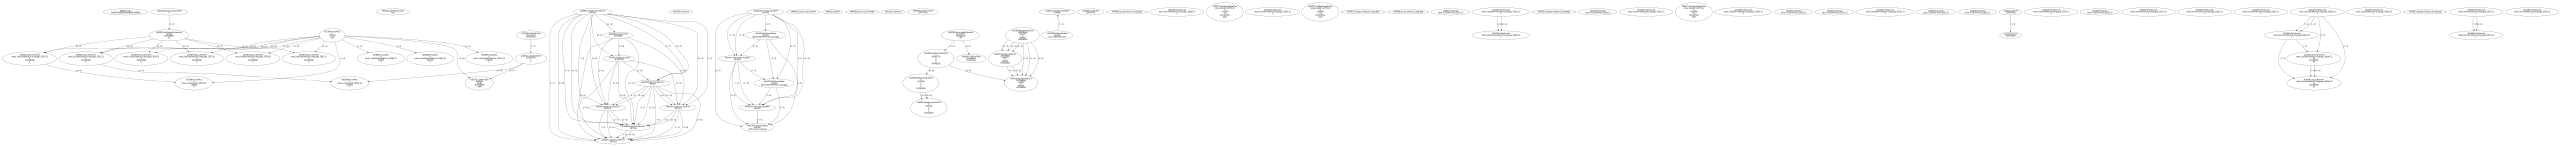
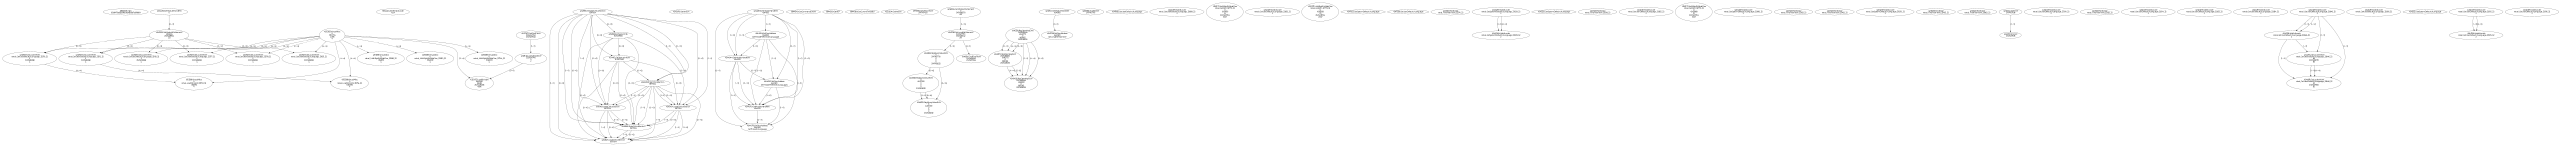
node "4248064.GetModuleFileNameW 0 2147408370 261": added
edge "4245758.GetProcAddress 9441320 GetLongPathNameW" -> "4245741.GetModuleHandleW 4246160": reversed
edge "4244024.GetProcAddress 9441320 GetThreadPreferredUILanguages" -> "4244070.GetModuleHandleW 4244120": added, label "(1-->0)"
edge "4246556.RegQueryValueExW 0 2147407710 0 0 0 2147408232" -> "4246402.RegOpenKeyExW 2147483649 4246832 0 983065 2147408236": now "4246556.RegQueryValueExW 0 2147407710 0 0 0 2147408232" -> "4246676.RegQueryValueExW 0 4247000 0 0 0 2147408232"
edge "4248145.LoadLibraryExW 3224341740 0 2" -> "4215588.VirtualAlloc 0 retval_LoadStringW_33754_32 1052672 4": now "4215383.VirtualAlloc 0 1310704 4096 4" -> "4215588.VirtualAlloc 0 retval_LoadStringW_33754_32 1052672 4"
